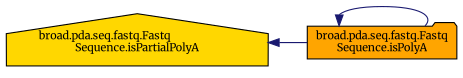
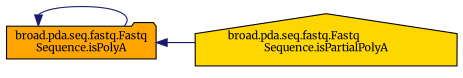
edge "broad.pda.seq.fastq.Fastq Sequence.isPolyA" -> "broad.pda.seq.fastq.Fastq Sequence.isPartialPolyA": reversed
